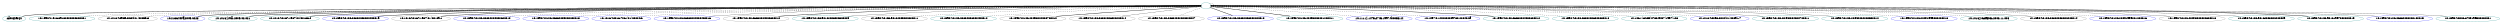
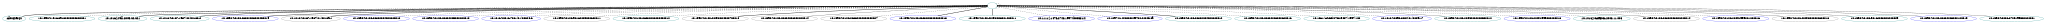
node "10.1016/S0969-806X(01)00355-3": removed
node "10.2136/sssaj2005.0228": removed
node "10.1590/S0100-06832004000400016": removed
node "10.1590/S0100-06832004000300010": removed
node "10.1590/S0103-90162003000300025": removed
node "10.1590/S0100-204X2004000700011": removed
node "10.1590/S0103-90161997000300015": removed
